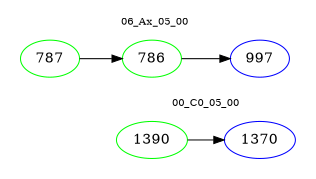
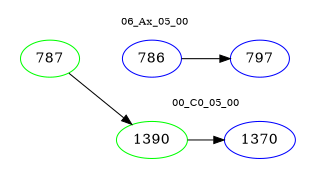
edge "787" -> "786": now "787" -> "1390"
node "786": color green -> blue
node "997": label "997" -> "797"
